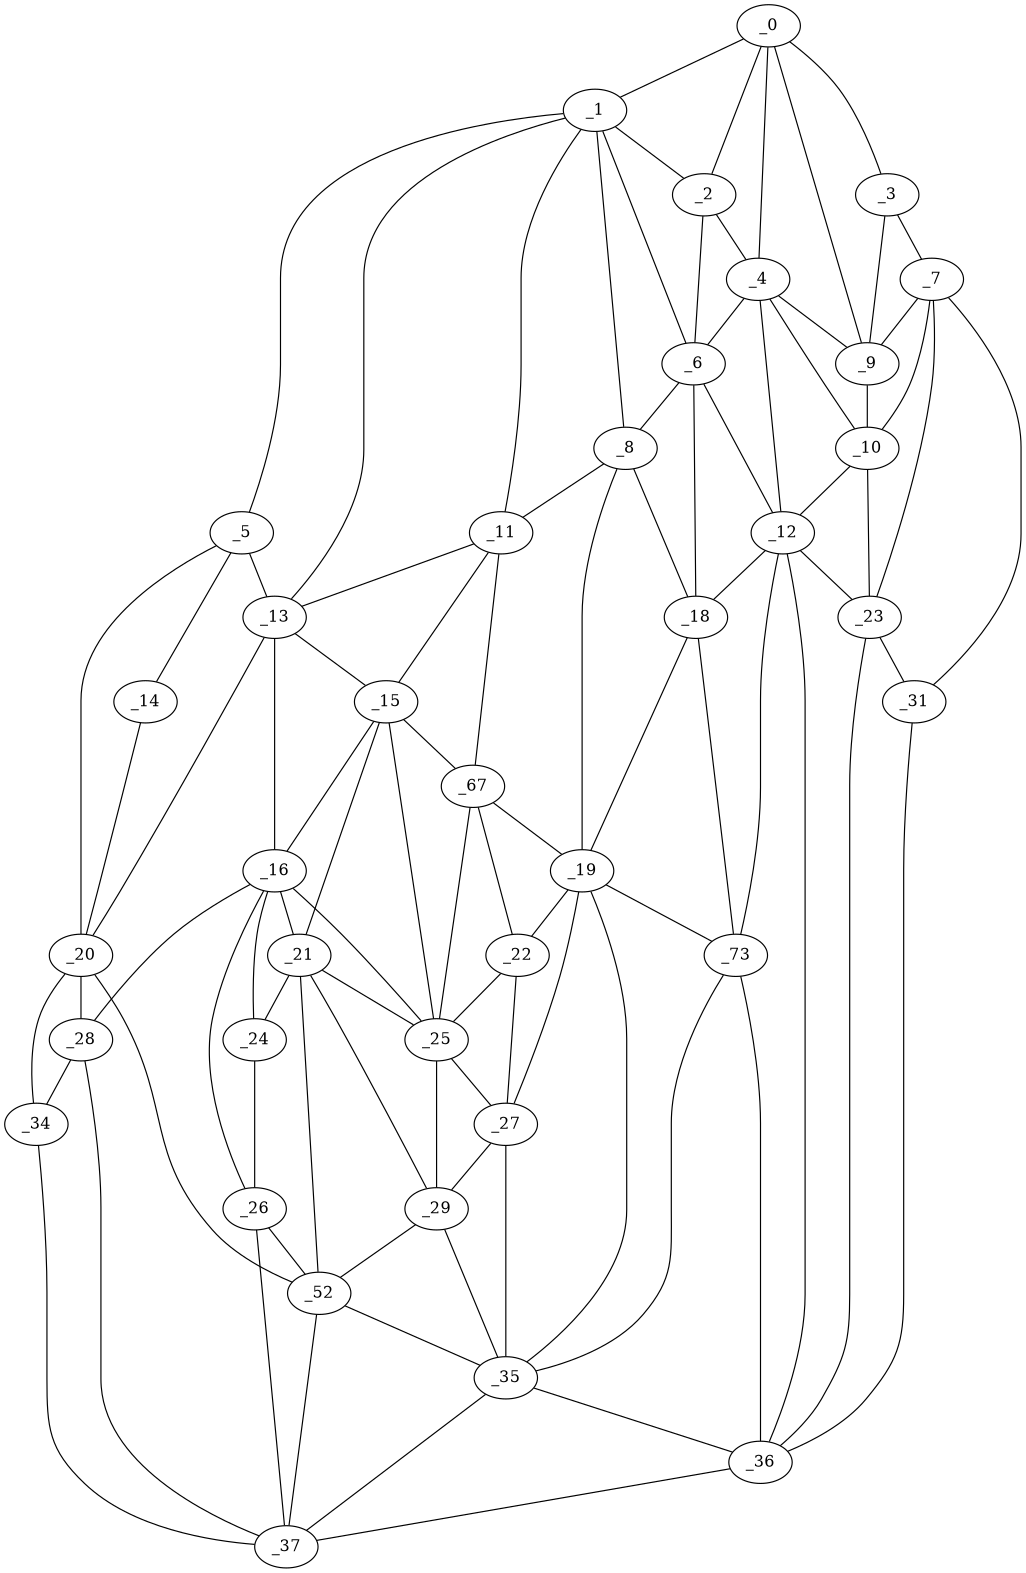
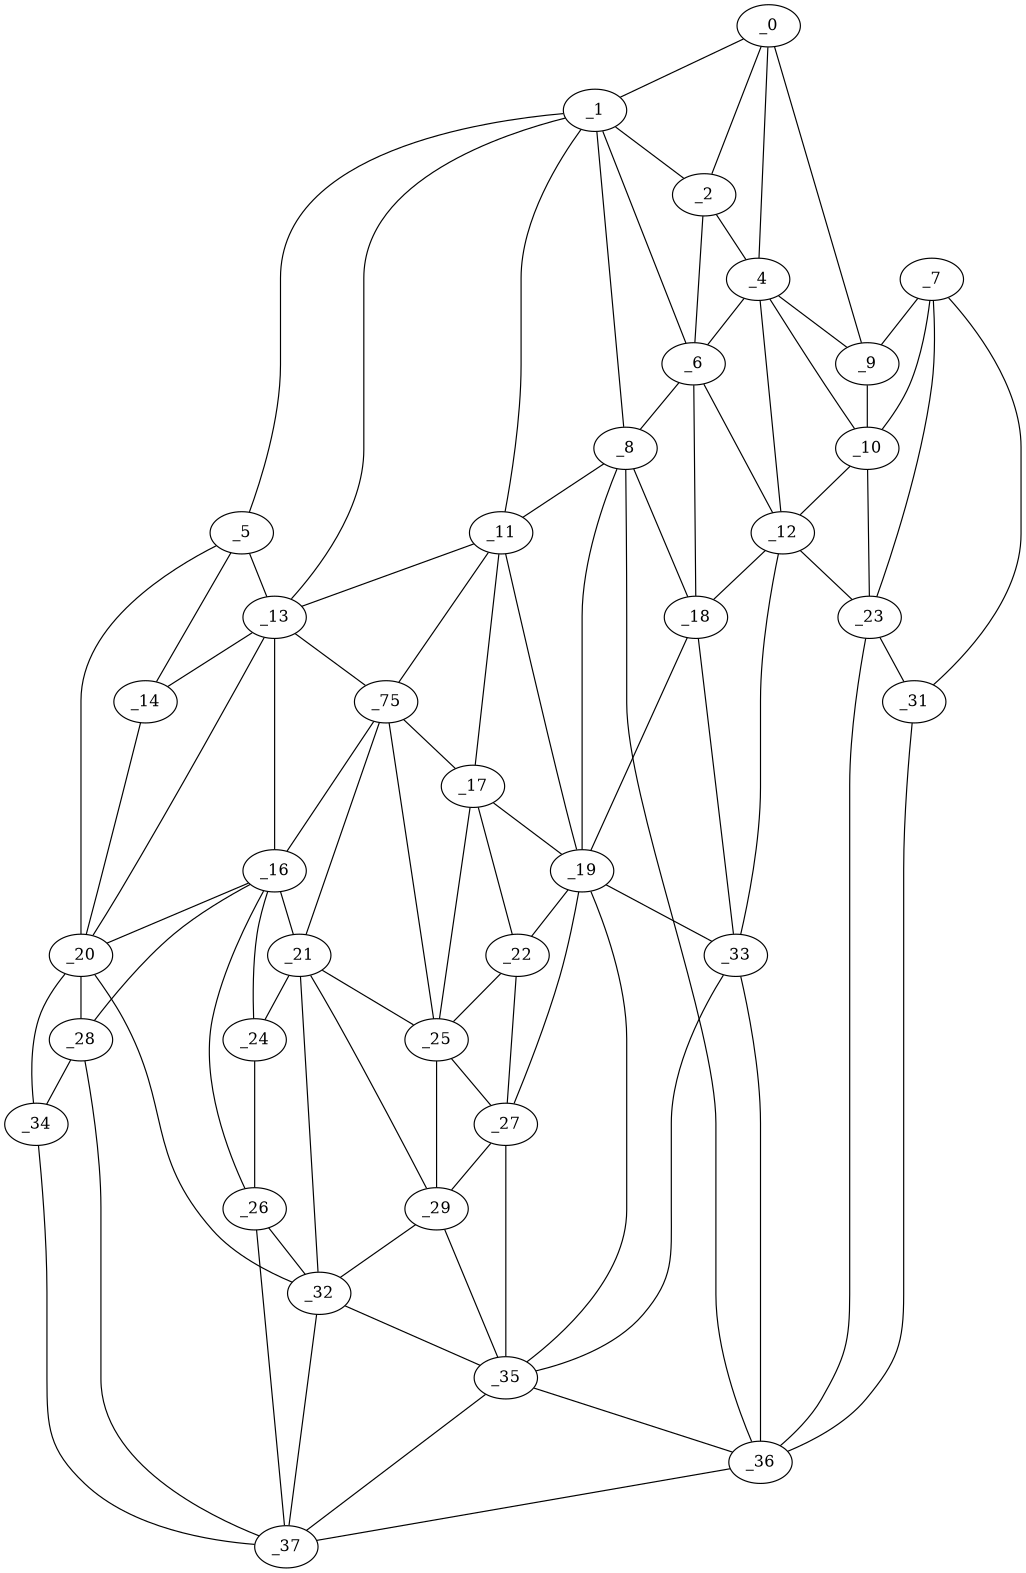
node "_3": removed
edge "_13" -- "_14": added
node "_15": label "_15" -> "_75"
edge "_11" -- "_19": added
node "_67": label "_67" -> "_17"
edge "_16" -- "_25": now "_16" -- "_20"
node "_73": label "_73" -> "_33"
edge "_12" -- "_36": now "_8" -- "_36"
node "_52": label "_52" -> "_32"
